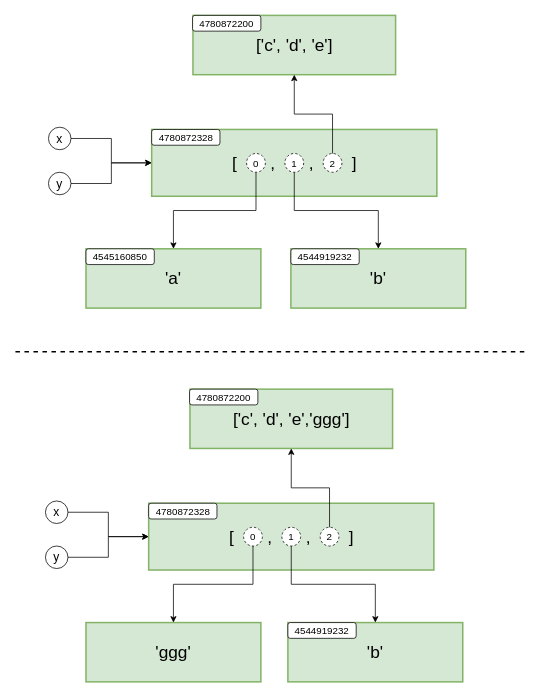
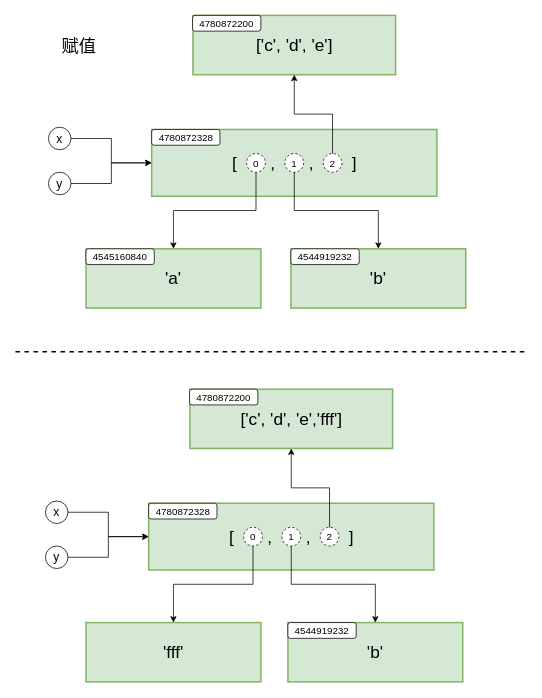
node "赋值": added
node "4545160850": label "4545160850" -> "4545160840"
node "['c', 'd', 'e','ggg']": label "['c', 'd', 'e','ggg']" -> "['c', 'd', 'e','fff']"
node "'ggg'": label "'ggg'" -> "'fff'"
